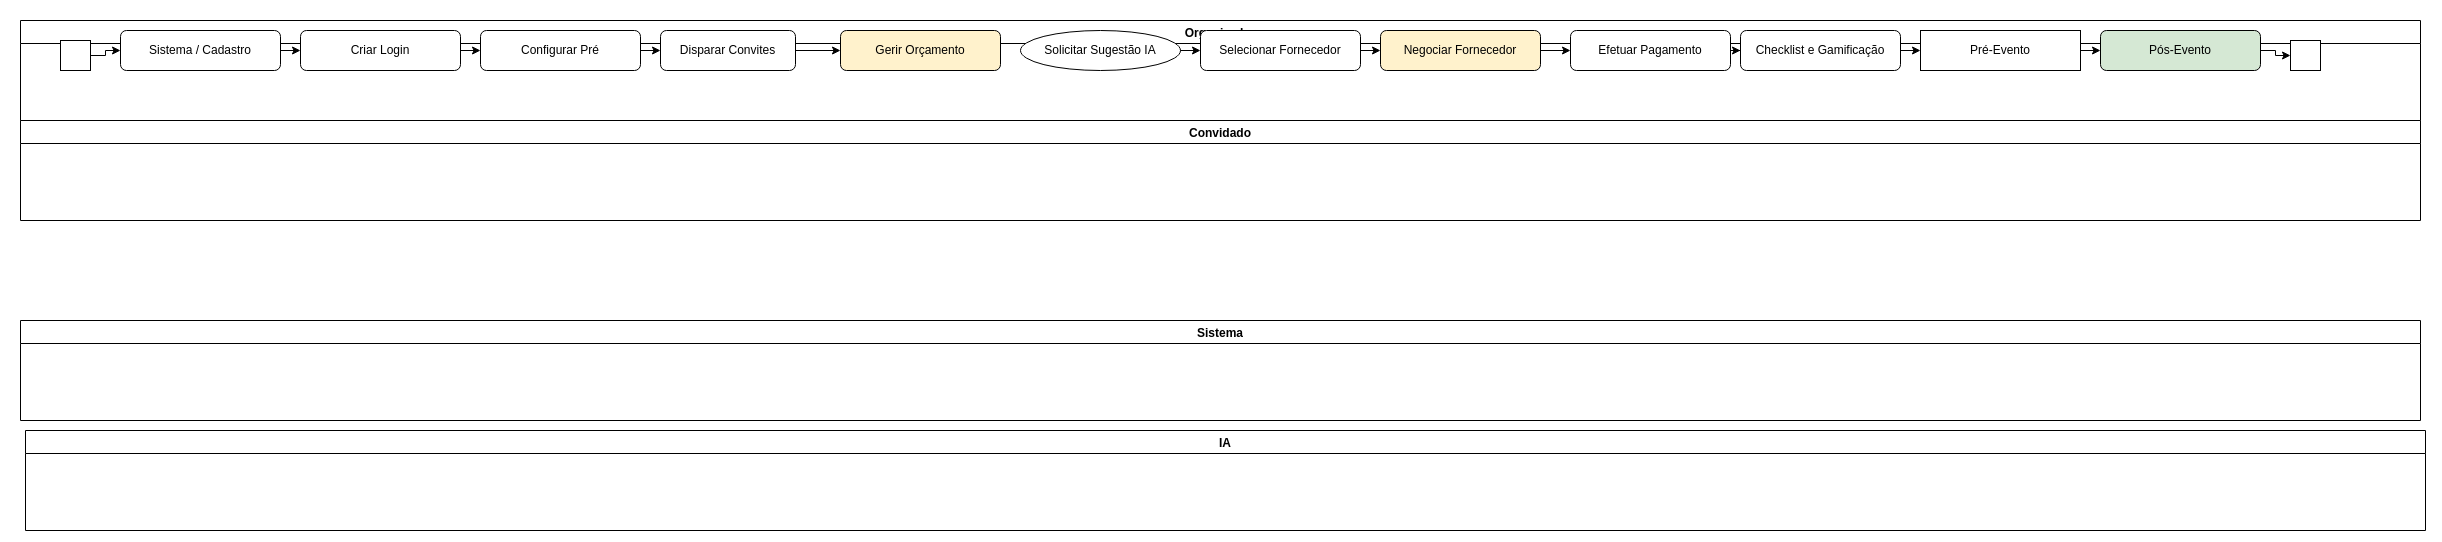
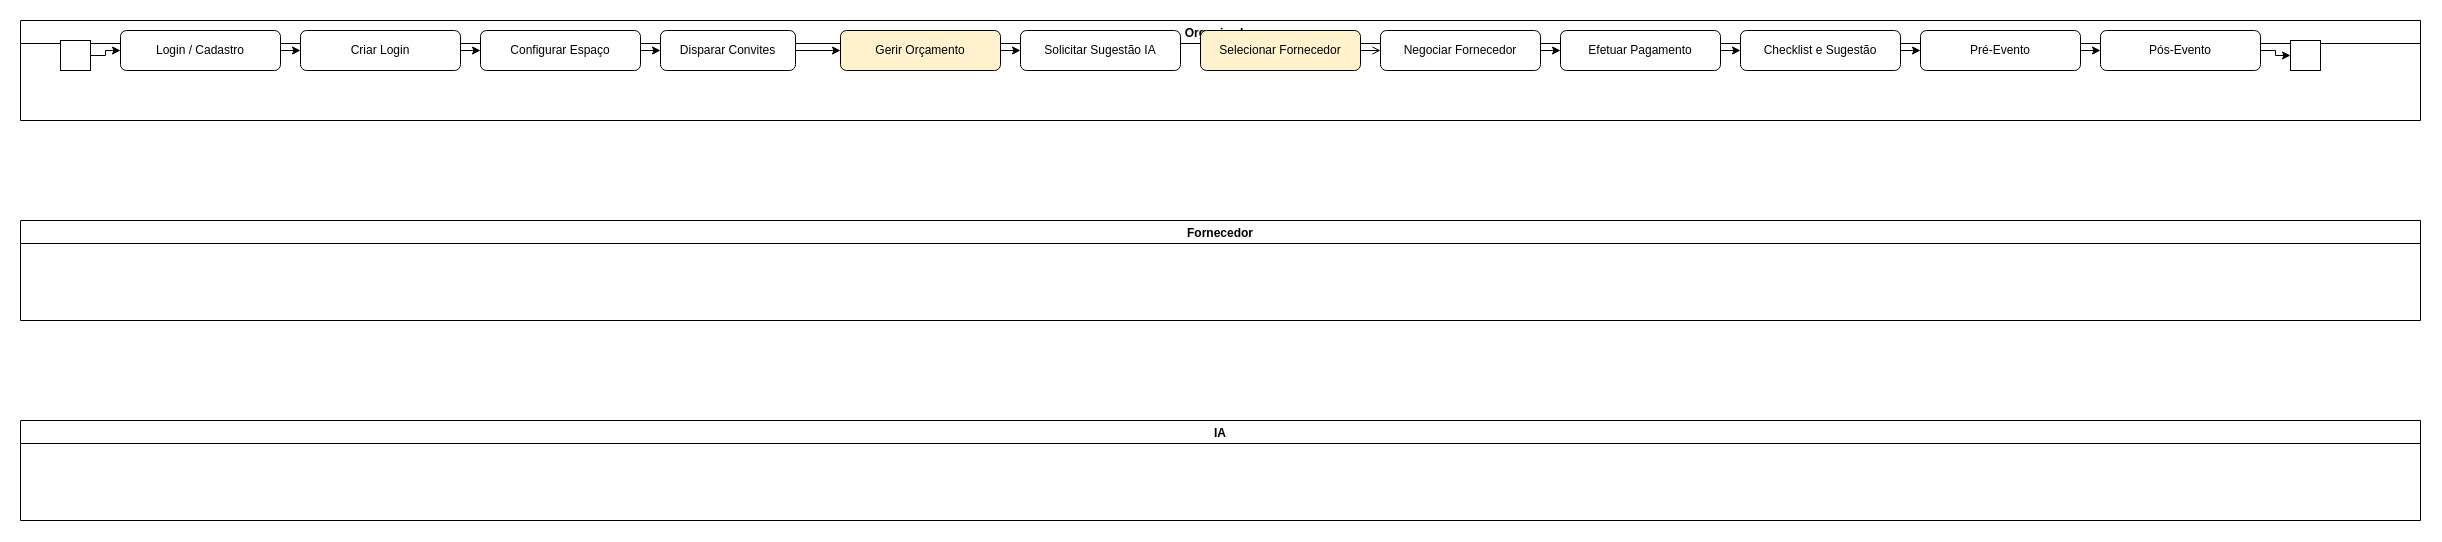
node "Sistema / Cadastro": label "Sistema / Cadastro" -> "Login / Cadastro"
node "Configurar Pré": label "Configurar Pré" -> "Configurar Espaço"
edge "Gerir Orçamento" -> "Solicitar Sugestão IA": added
node "Solicitar Sugestão IA": shape ellipse -> rounded rectangle
edge "Solicitar Sugestão IA" -> "Selecionar Fornecedor": removed
node "Selecionar Fornecedor": fillcolor #ffffff -> #fff2cc
edge "Selecionar Fornecedor" -> "Negociar Fornecedor": arrowhead classic -> open
node "Negociar Fornecedor": fillcolor #fff2cc -> #ffffff
node "Efetuar Pagamento": moved (1651, 51) -> (1641, 51)
node "Checklist e Gamificação": label "Checklist e Gamificação" -> "Checklist e Sugestão"
node "Pré-Evento": shape rectangle -> rounded rectangle
node "Pós-Evento": fillcolor #d5e8d4 -> #ffffff
node "Convidado": removed
node "Fornecedor": added
node "Sistema": removed
node "IA": moved (1226, 481) -> (1221, 471)
